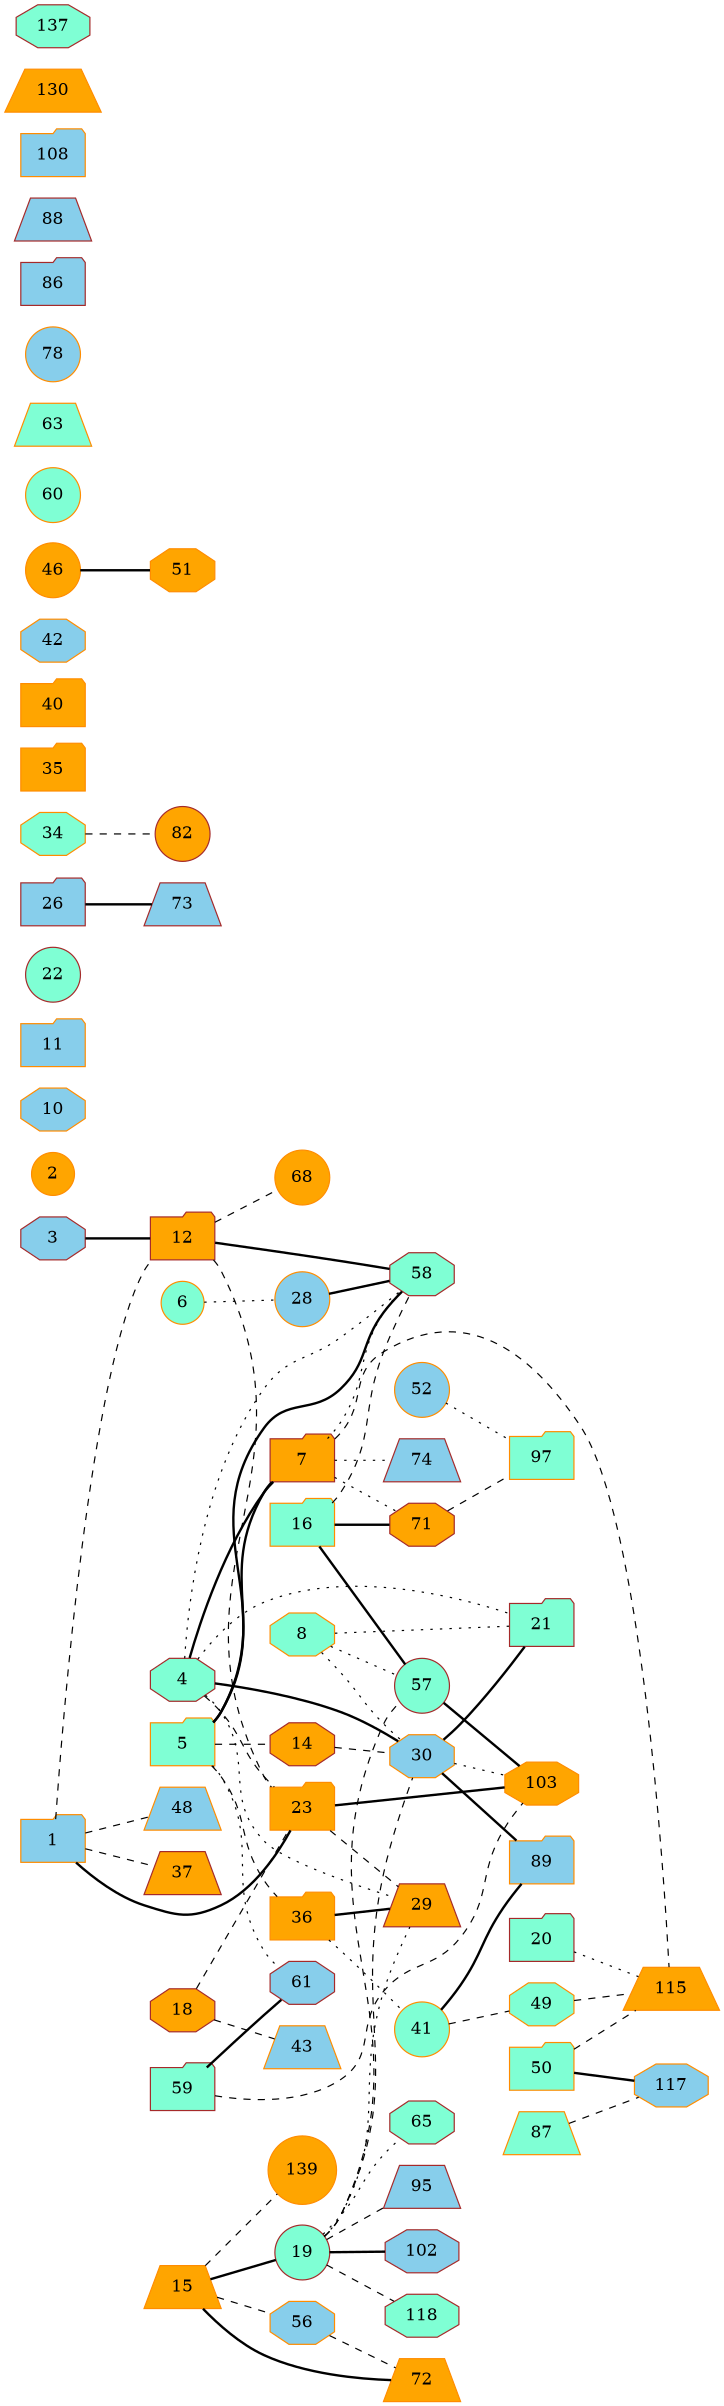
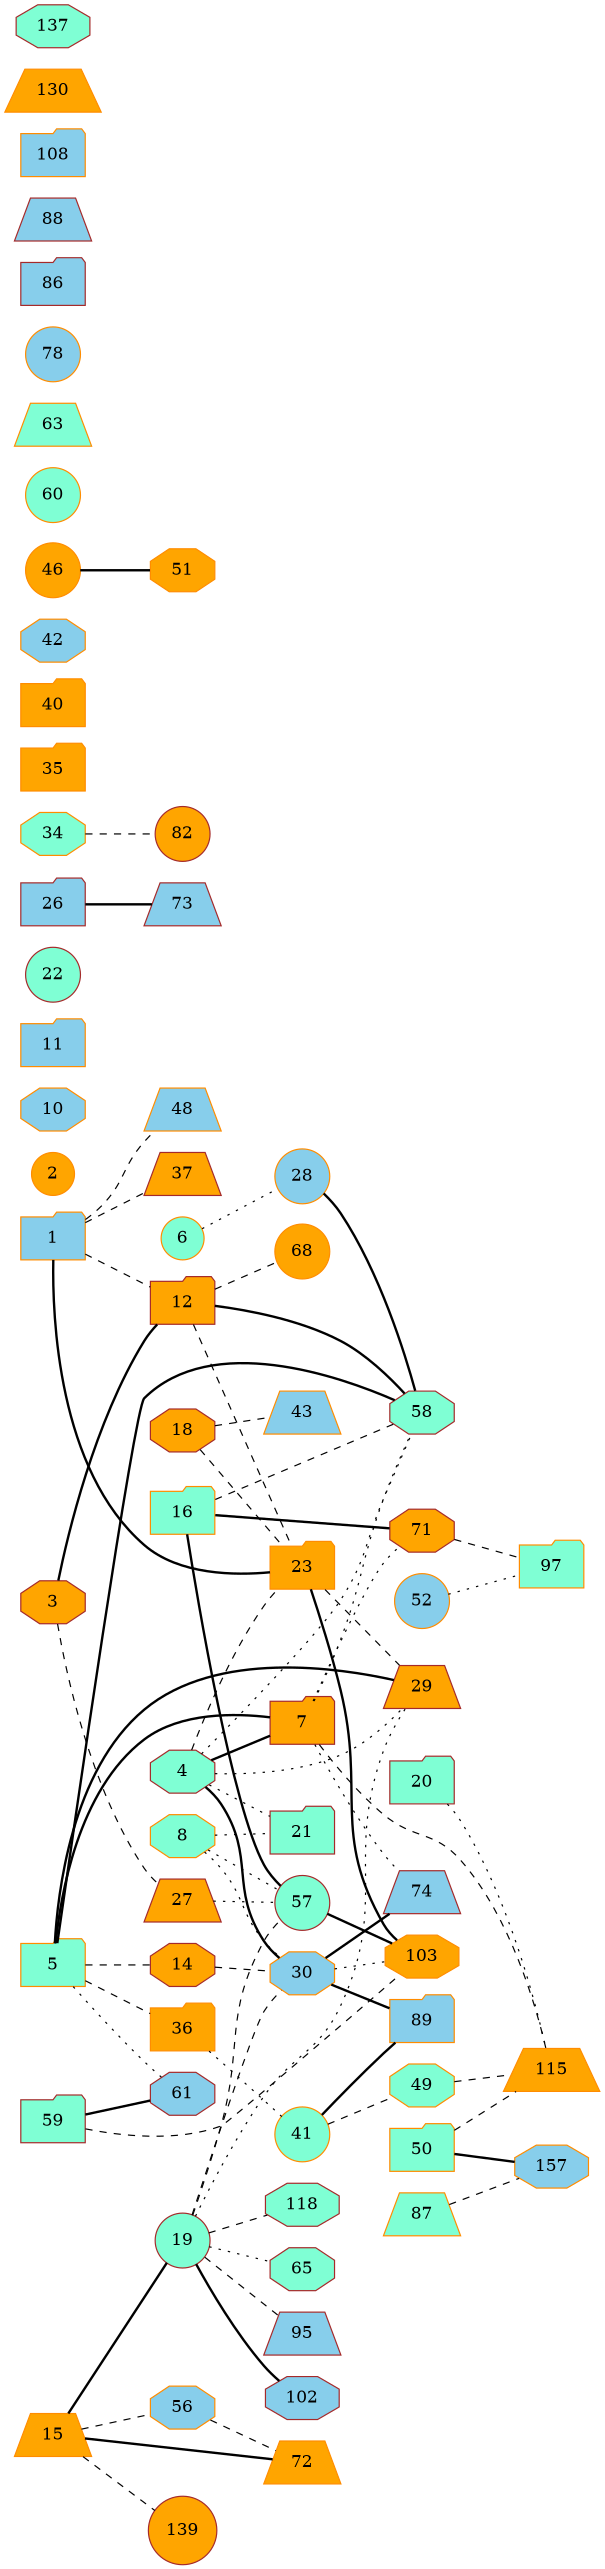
node "3": fillcolor skyblue -> orange
edge "21" -- "30": now "74" -- "30"
node "27": added
edge "29" -- "36": now "29" -- "5"
node "117": label "117" -> "157"
node "139": color darkorange -> brown
